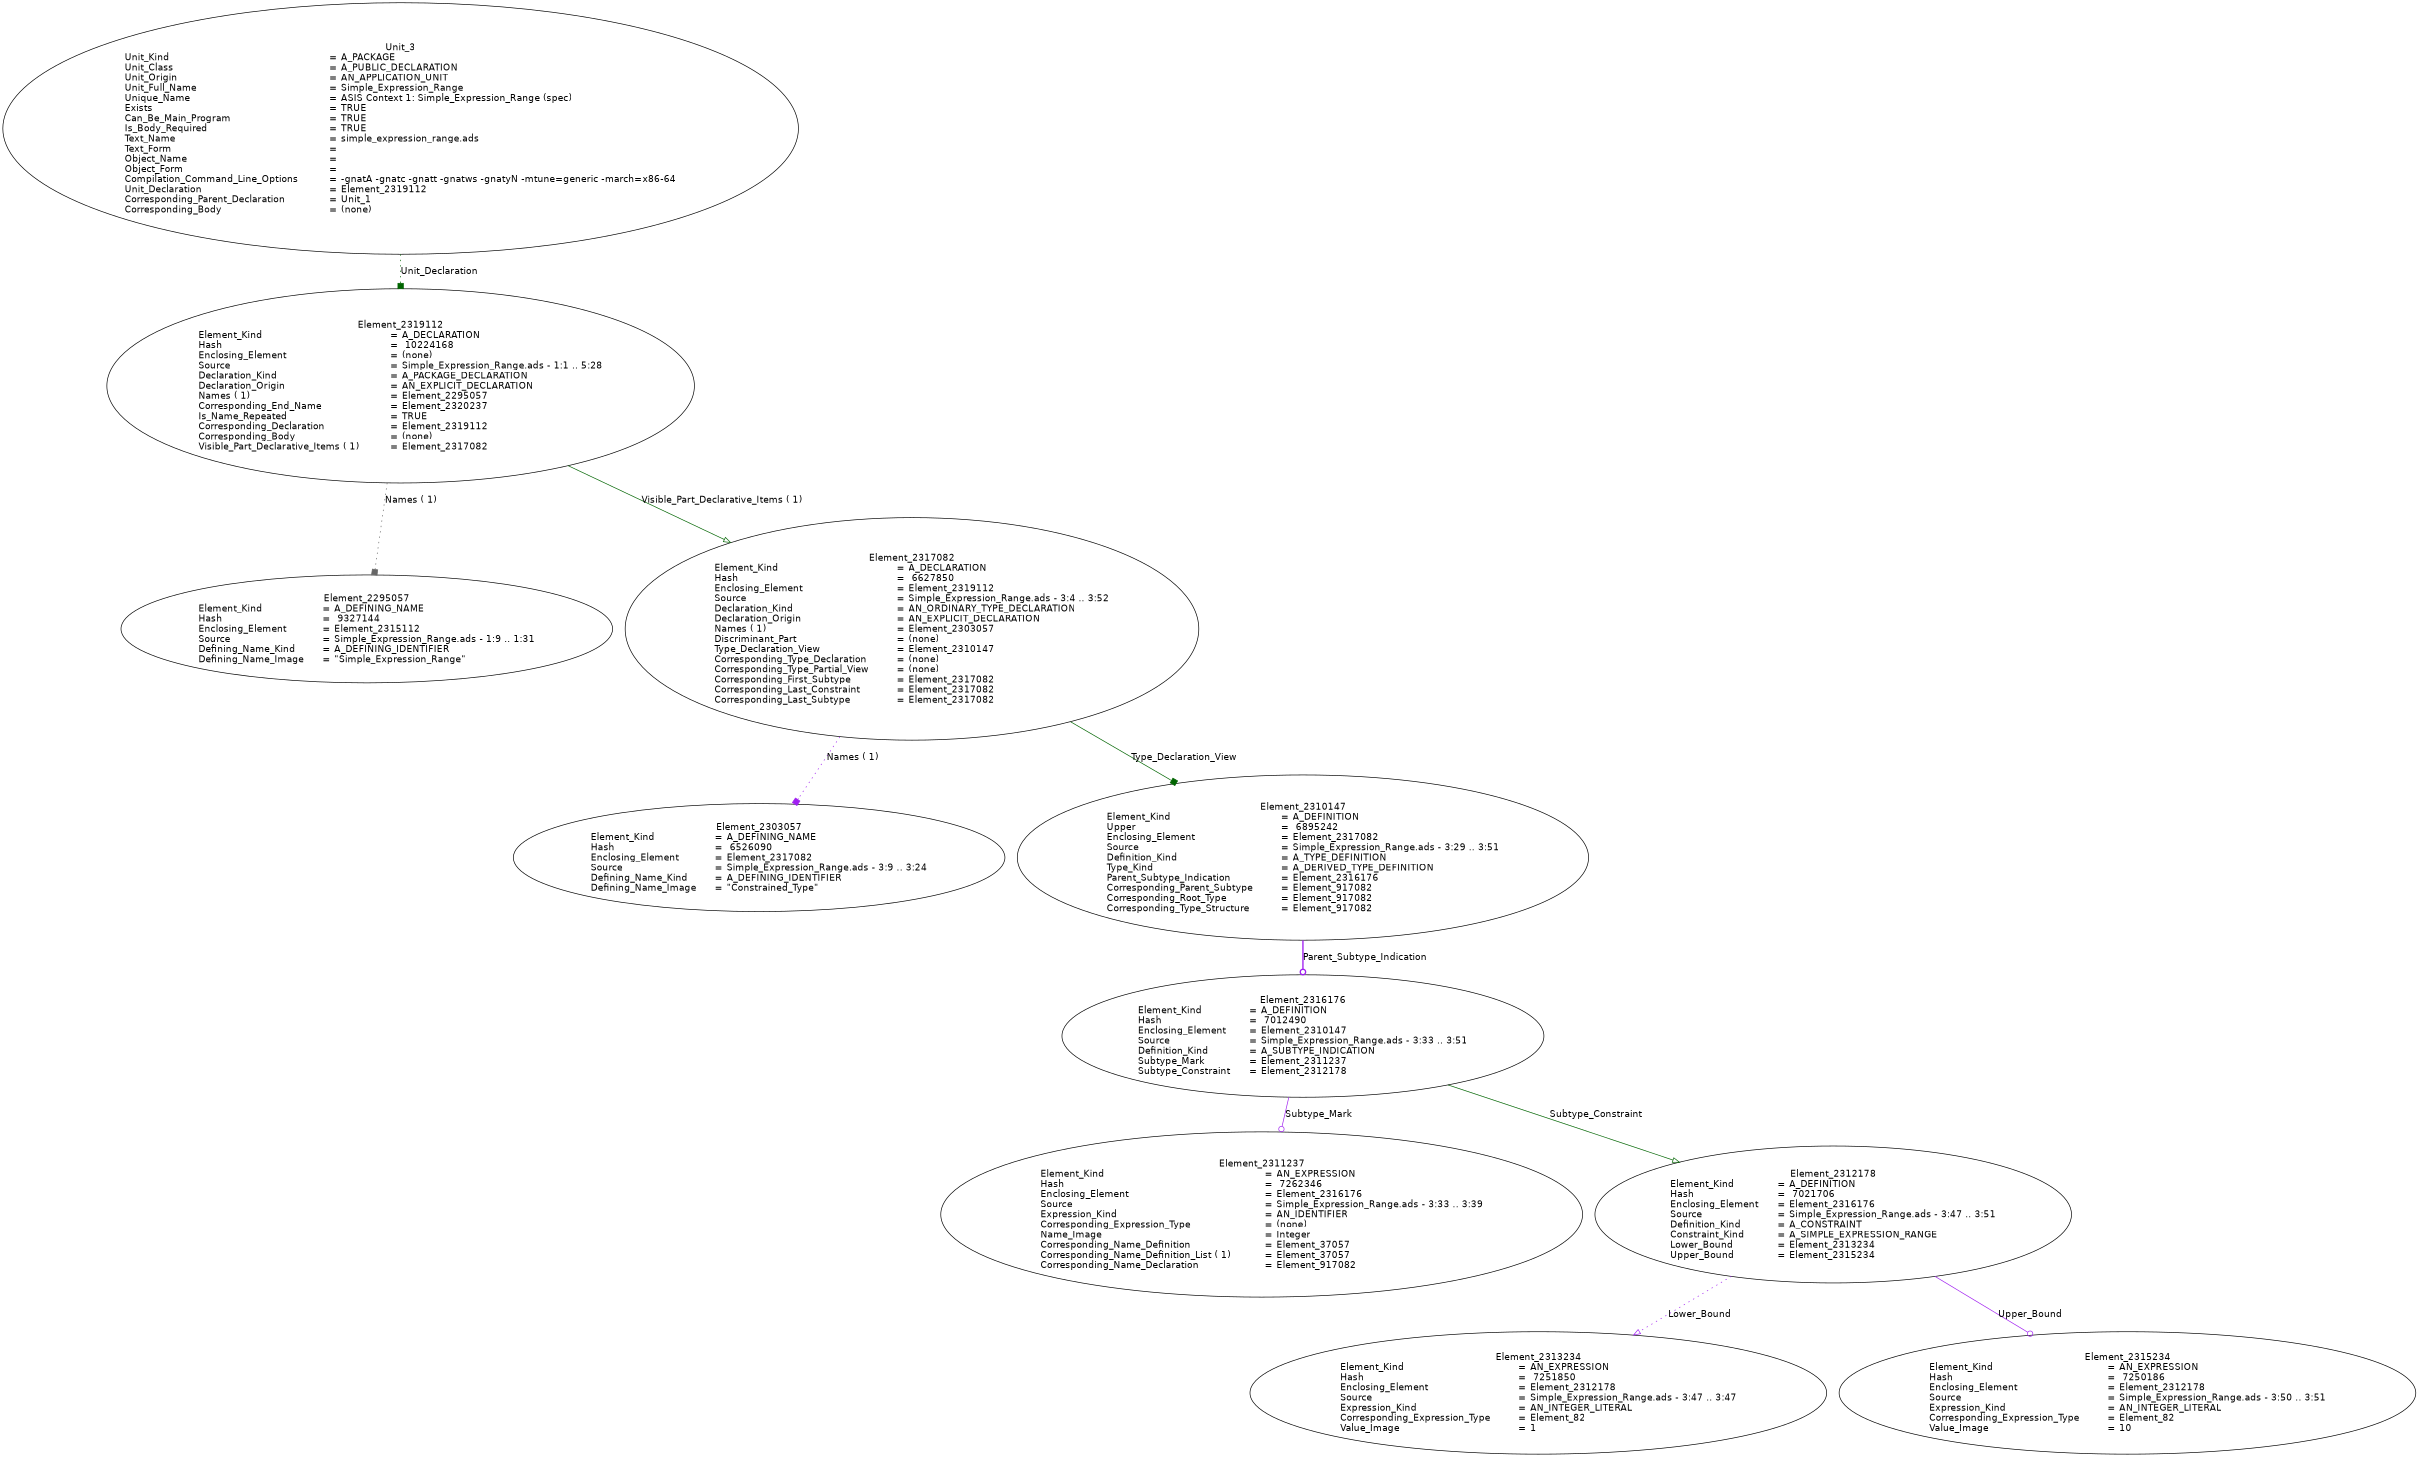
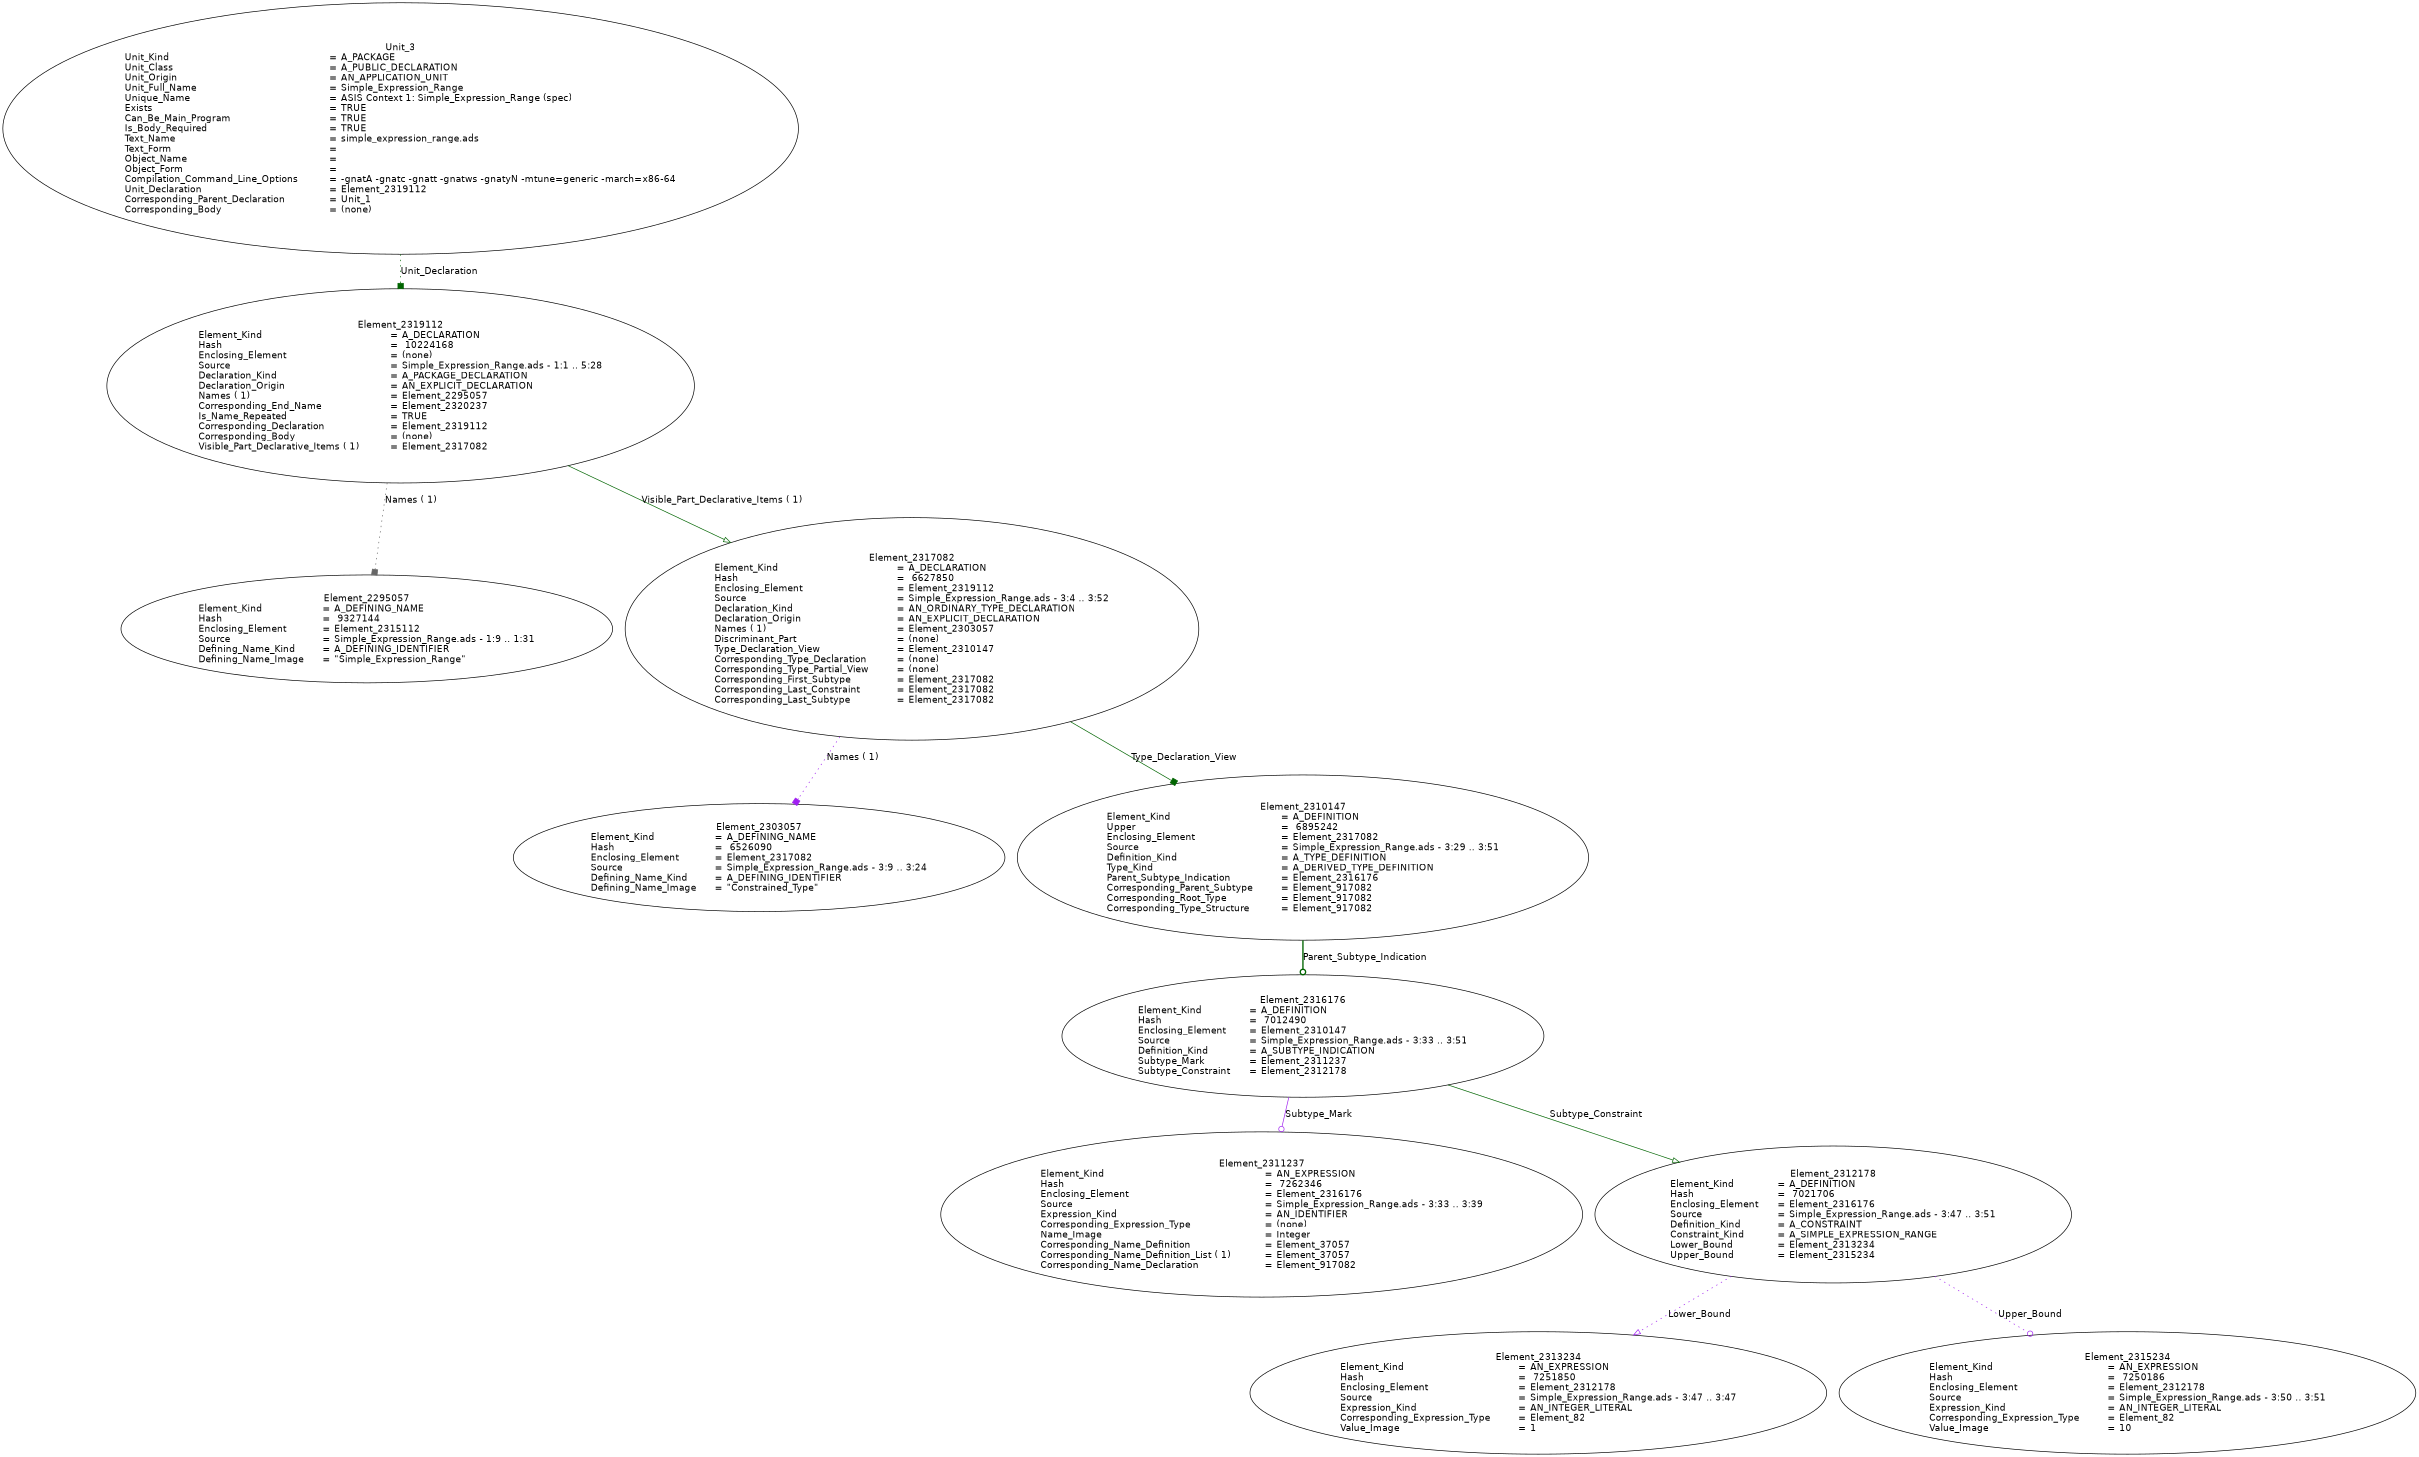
edge "Element_2310147" -> "Element_2316176": color purple -> darkgreen
edge "Element_2312178" -> "Element_2315234": style solid -> dotted
